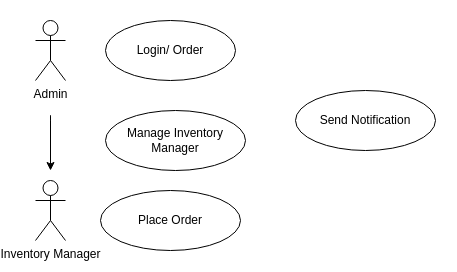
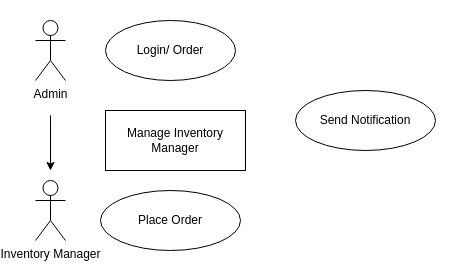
node "Manage Inventory Manager": shape ellipse -> rectangle
